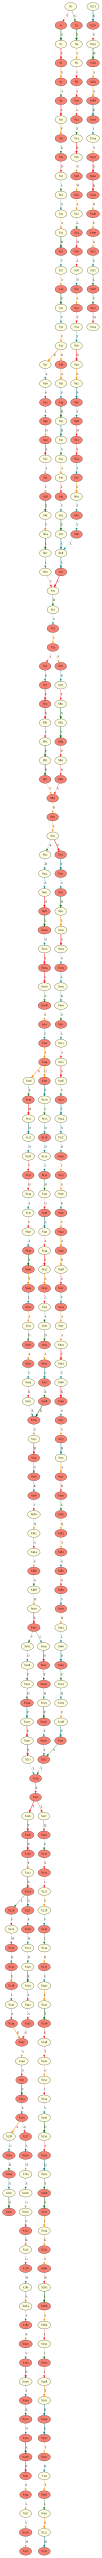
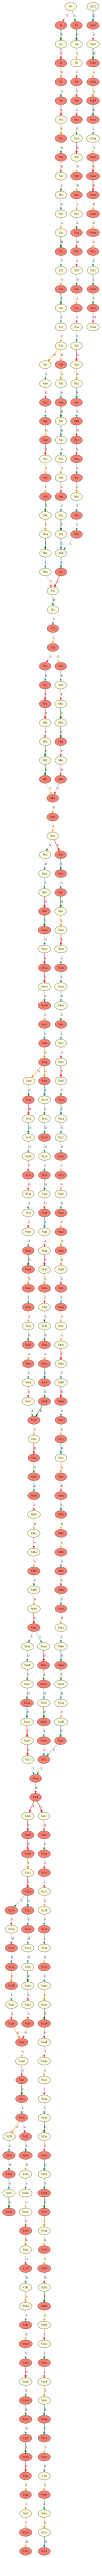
edge "S215" -> "S217": style solid -> bold
